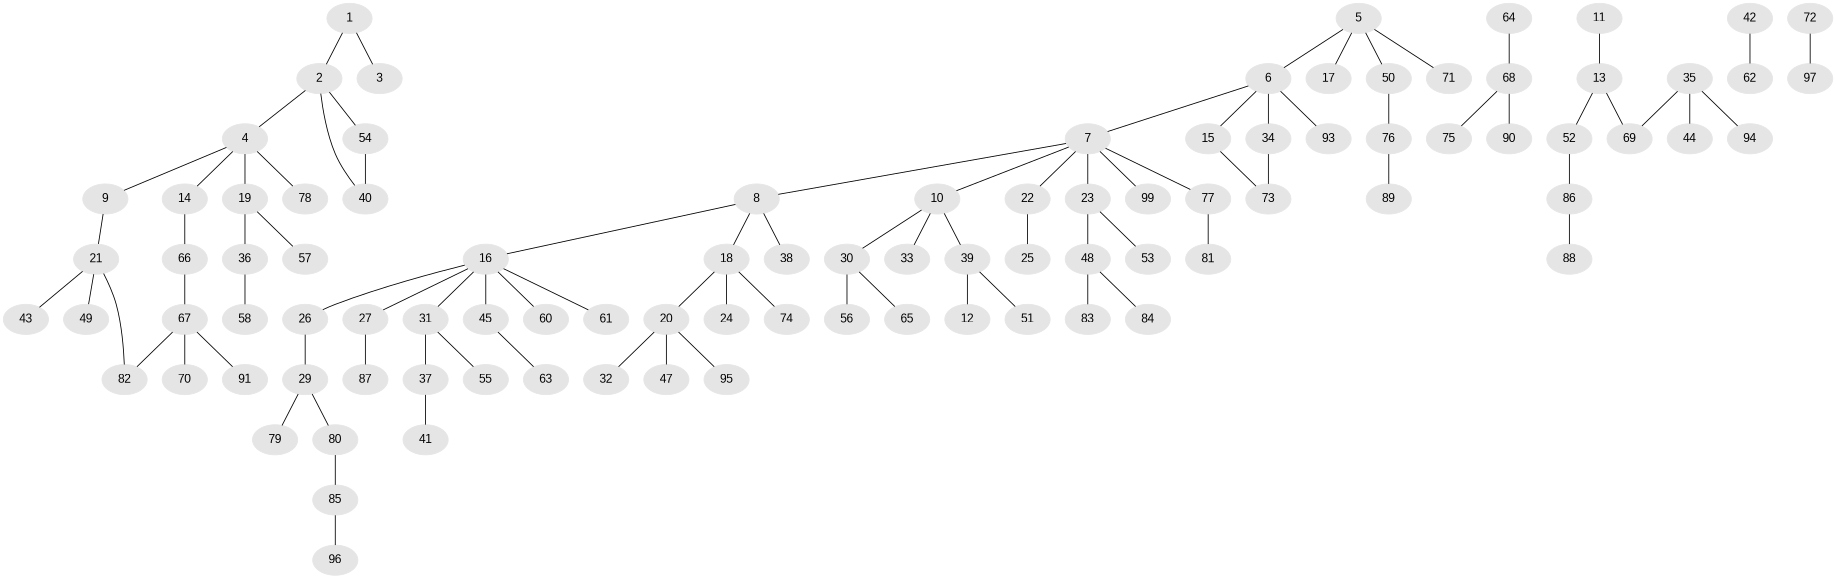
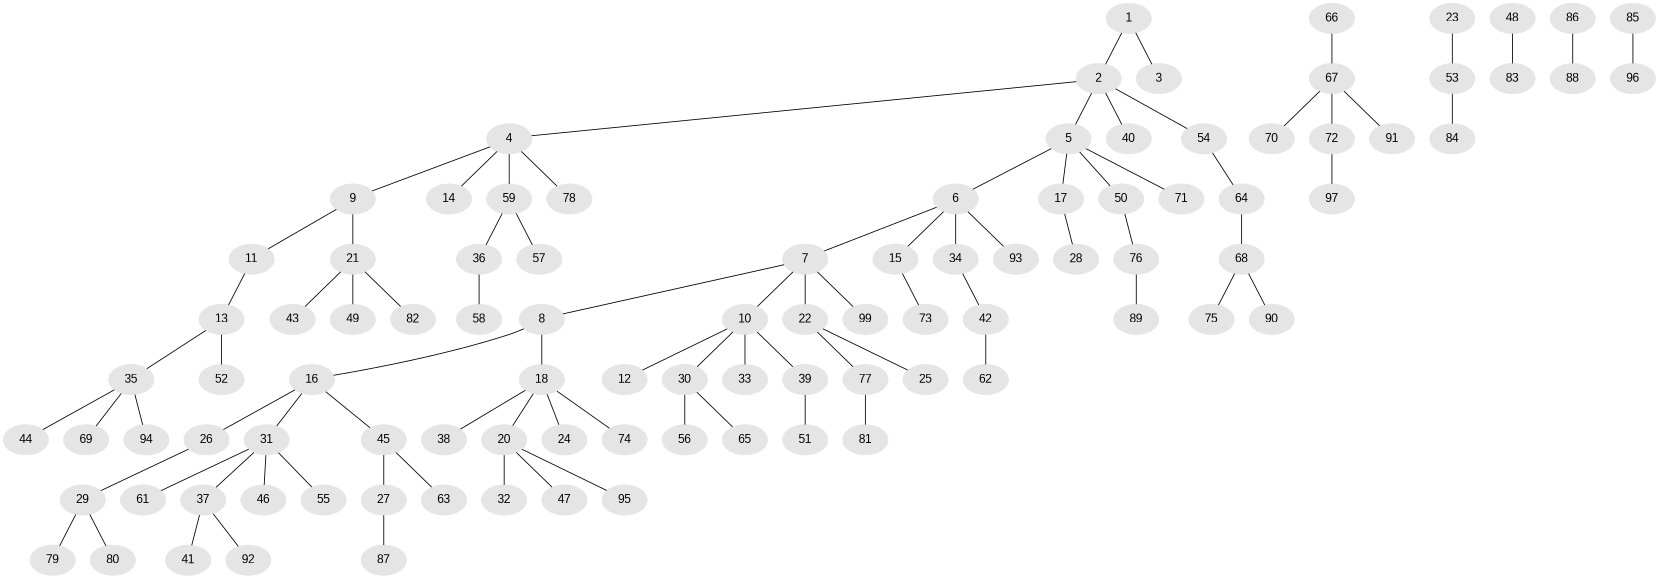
edge "2" -- "5": added
edge "13" -- "69": now "13" -- "35"
edge "54" -- "40": now "54" -- "64"
edge "7" -- "23": removed
edge "7" -- "77": now "22" -- "77"
edge "34" -- "73": now "34" -- "42"
edge "52" -- "86": removed
node "19": label "19" -> "59"
edge "14" -- "66": removed
edge "9" -- "11": added
edge "8" -- "38": now "18" -- "38"
edge "23" -- "48": removed
node "28": added
edge "16" -- "27": now "45" -- "27"
edge "16" -- "61": now "31" -- "61"
edge "39" -- "12": now "10" -- "12"
edge "48" -- "84": now "53" -- "84"
node "60": removed
edge "67" -- "82": now "67" -- "72"
edge "80" -- "85": removed
node "46": added
node "92": added
